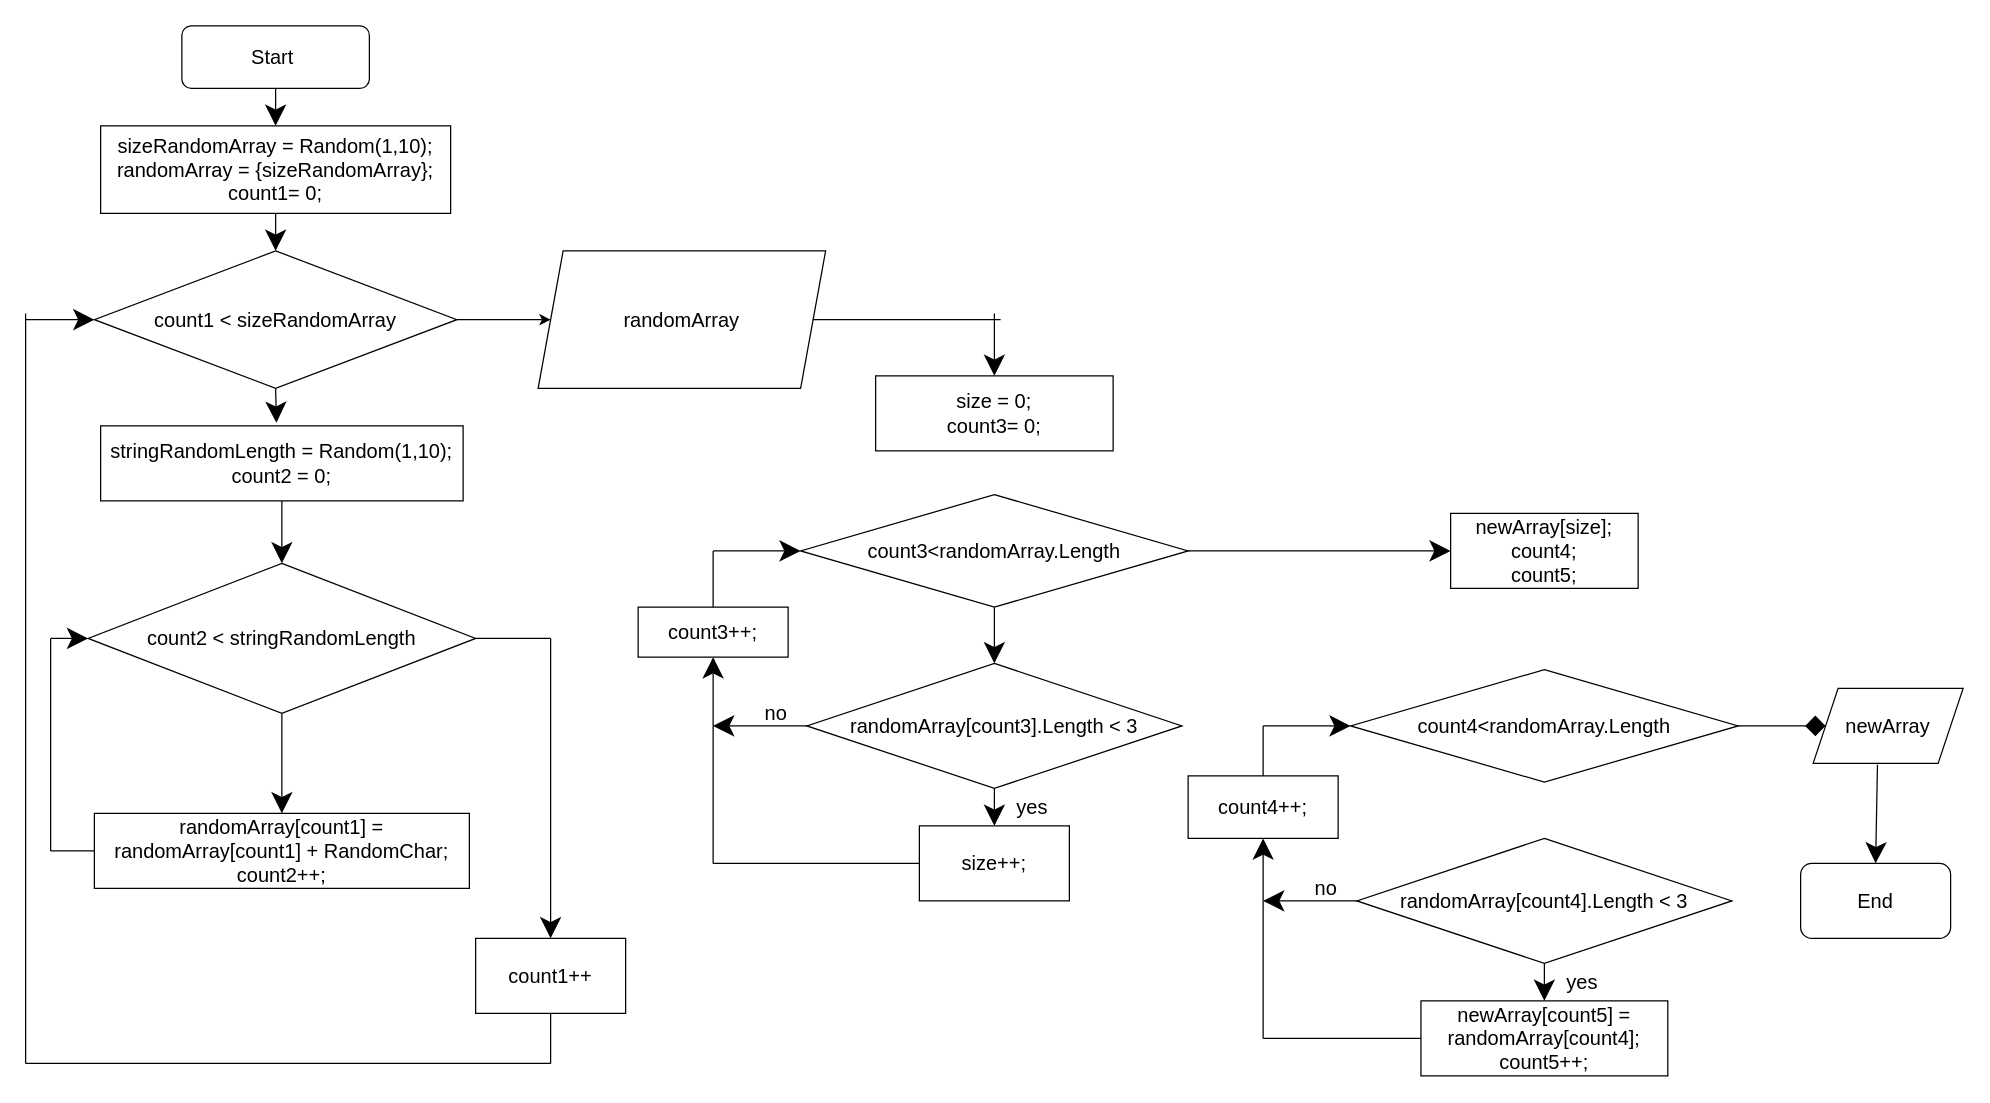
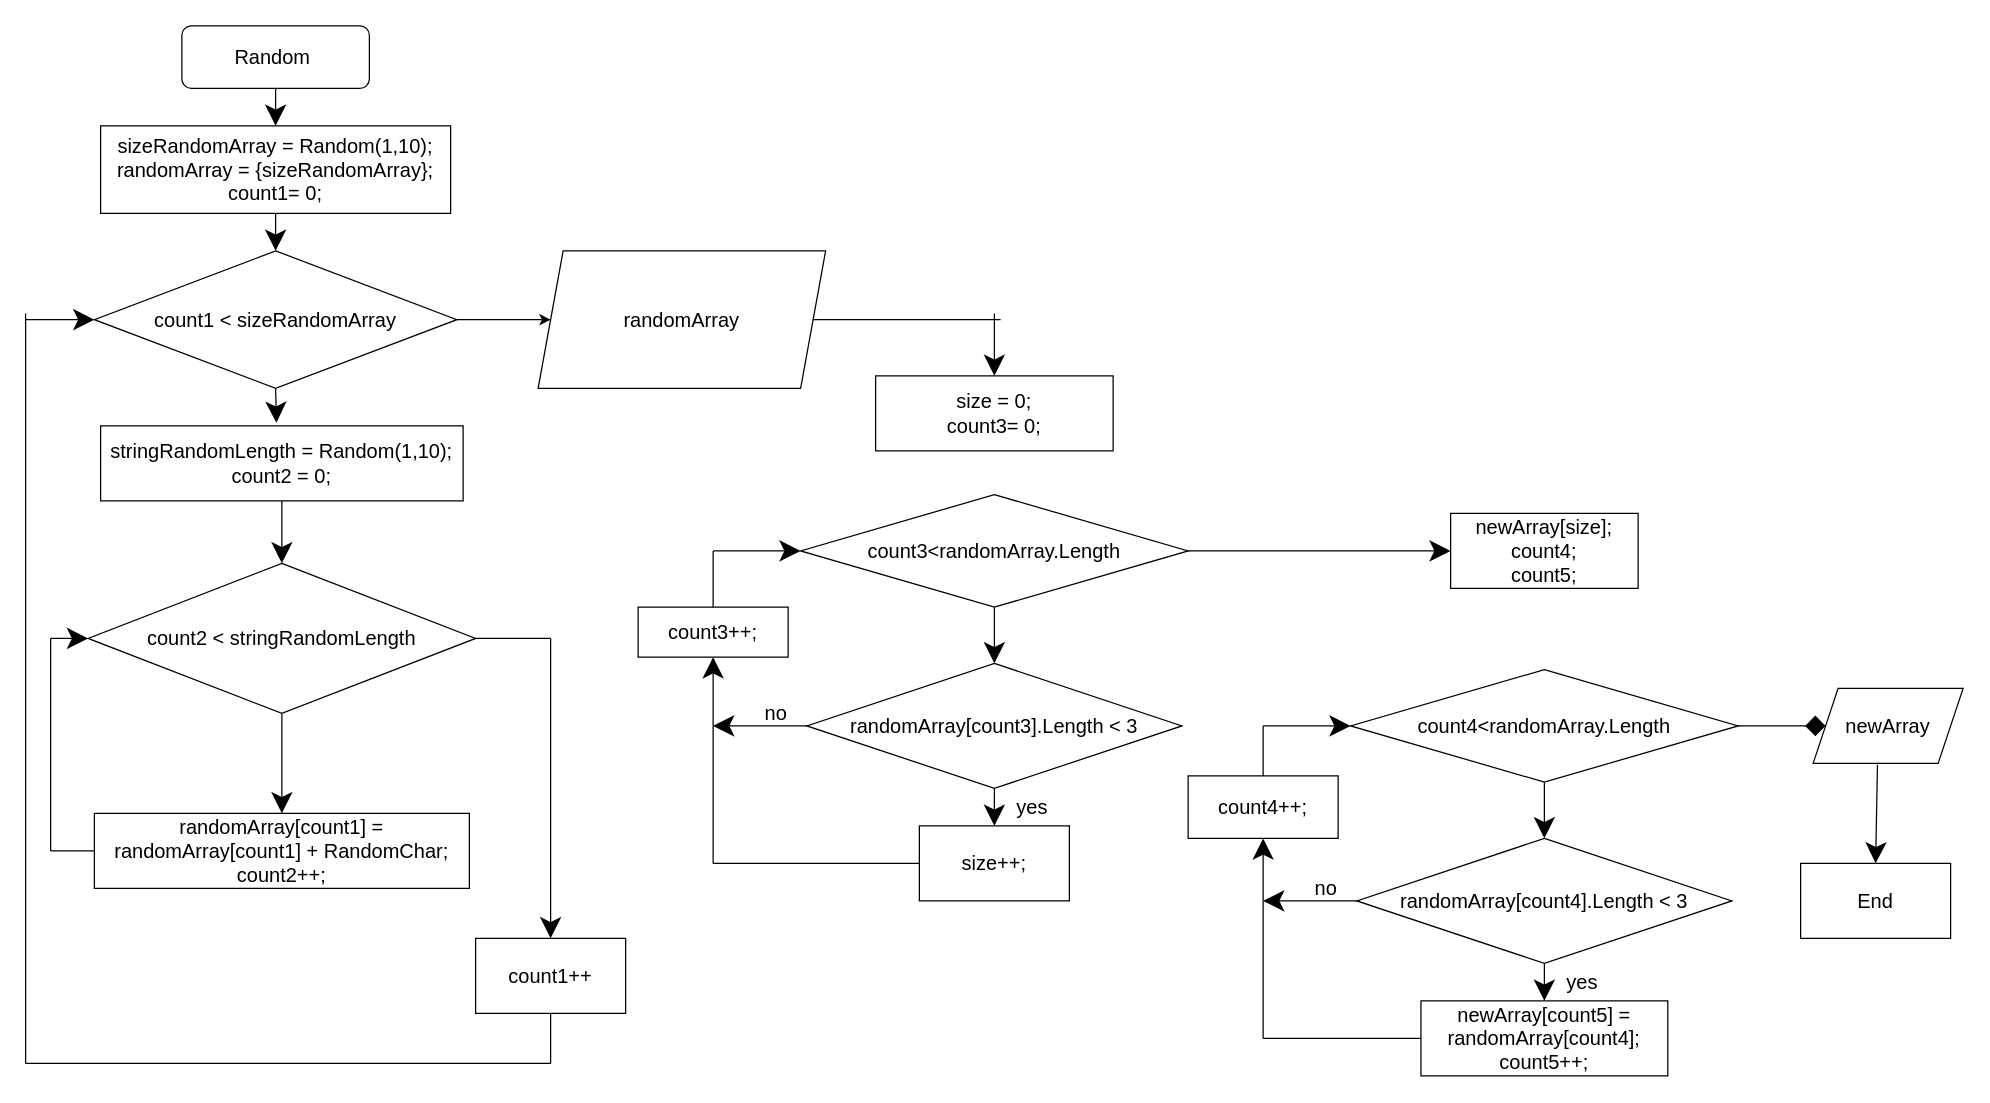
node "Start": label "Start" -> "Random"
edge "count4<randomArray.Length" -> "randomArray[count4].Length < 3": added
node "End": shape rounded rectangle -> rectangle
